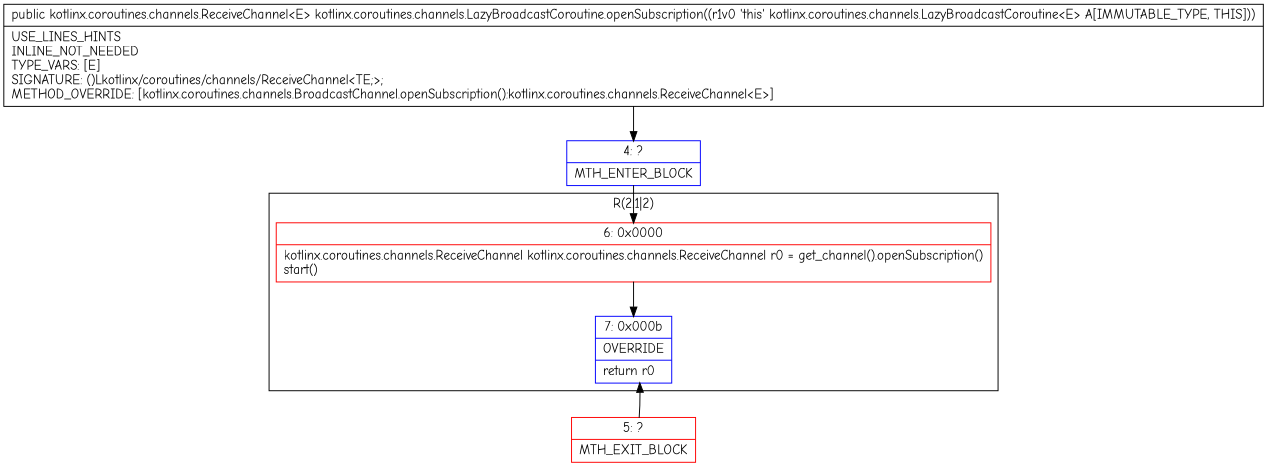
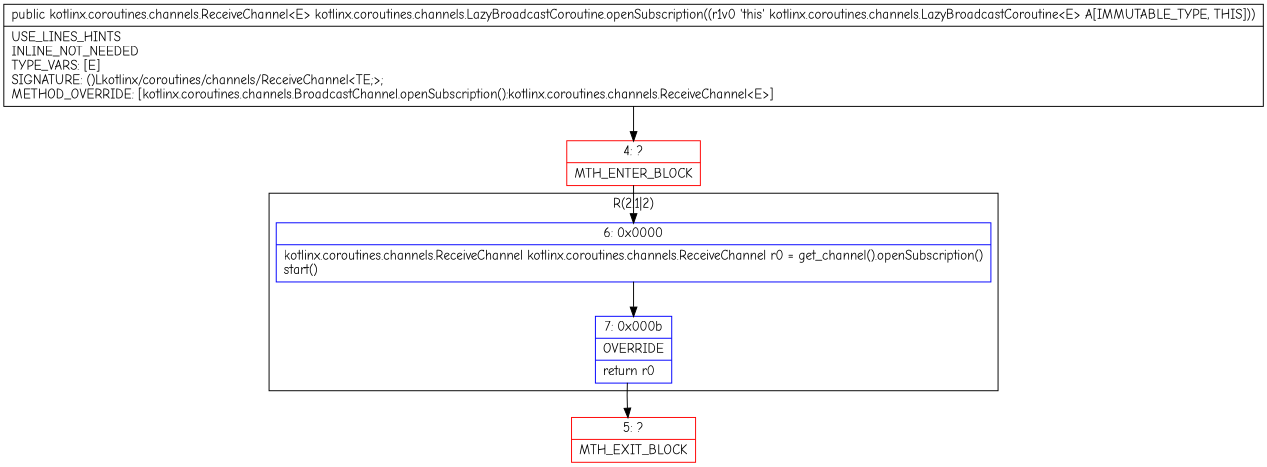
node "4: ?": color blue -> red
node "6: 0x0000": color red -> blue
edge "5: ?" -> "7: 0x000b": reversed
